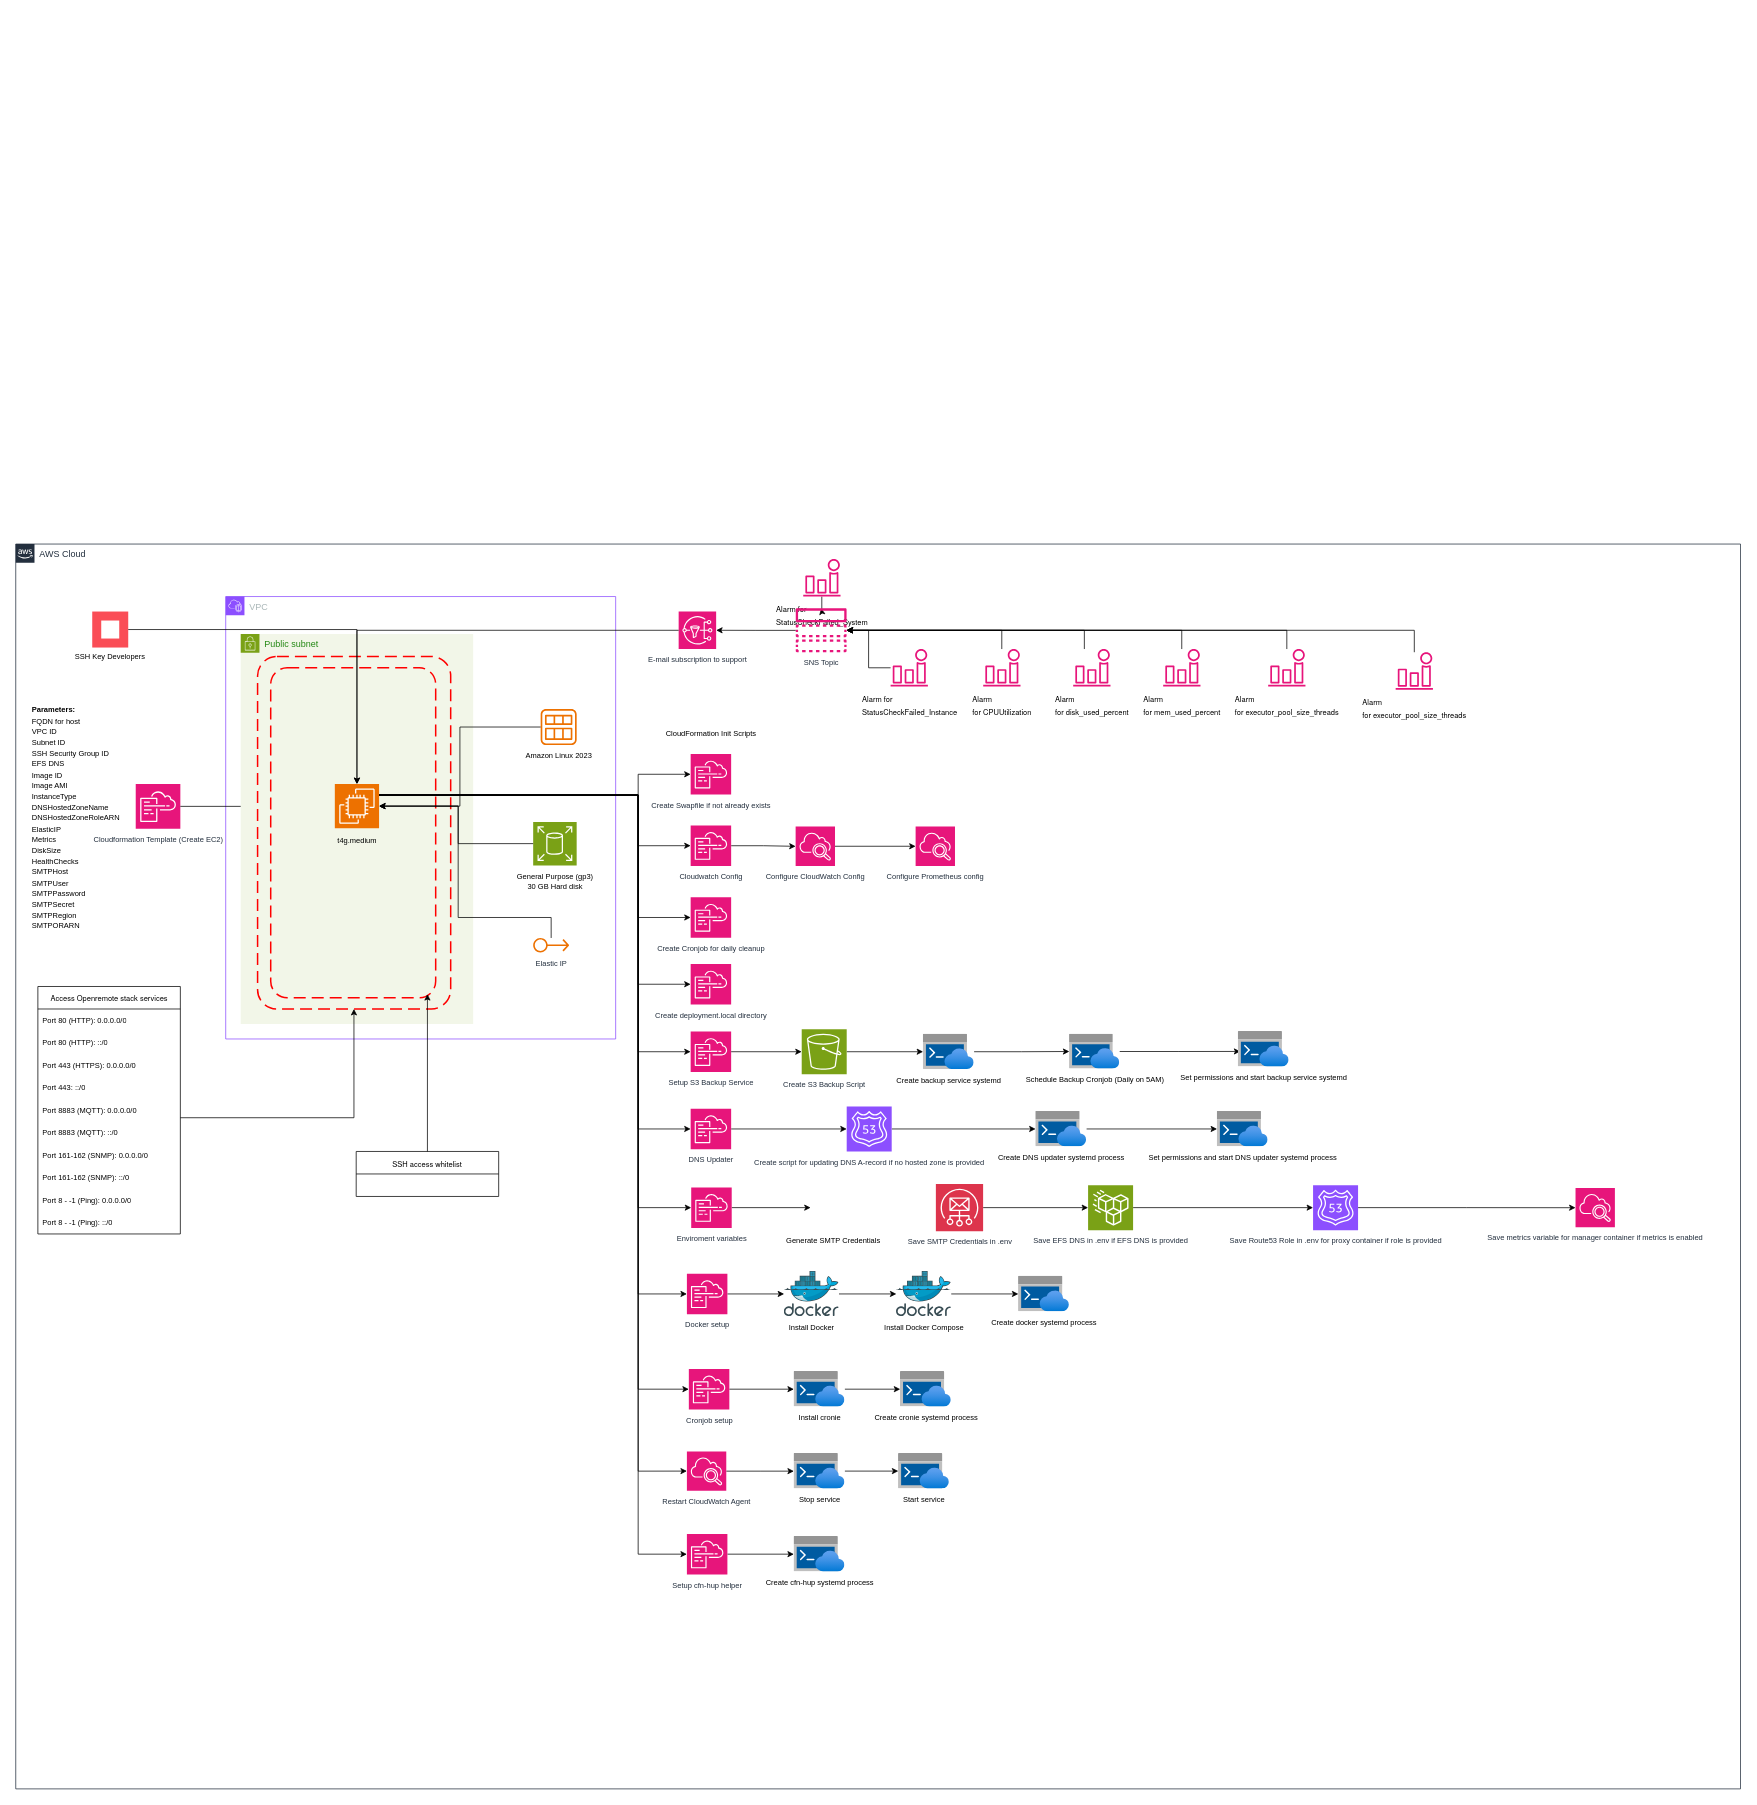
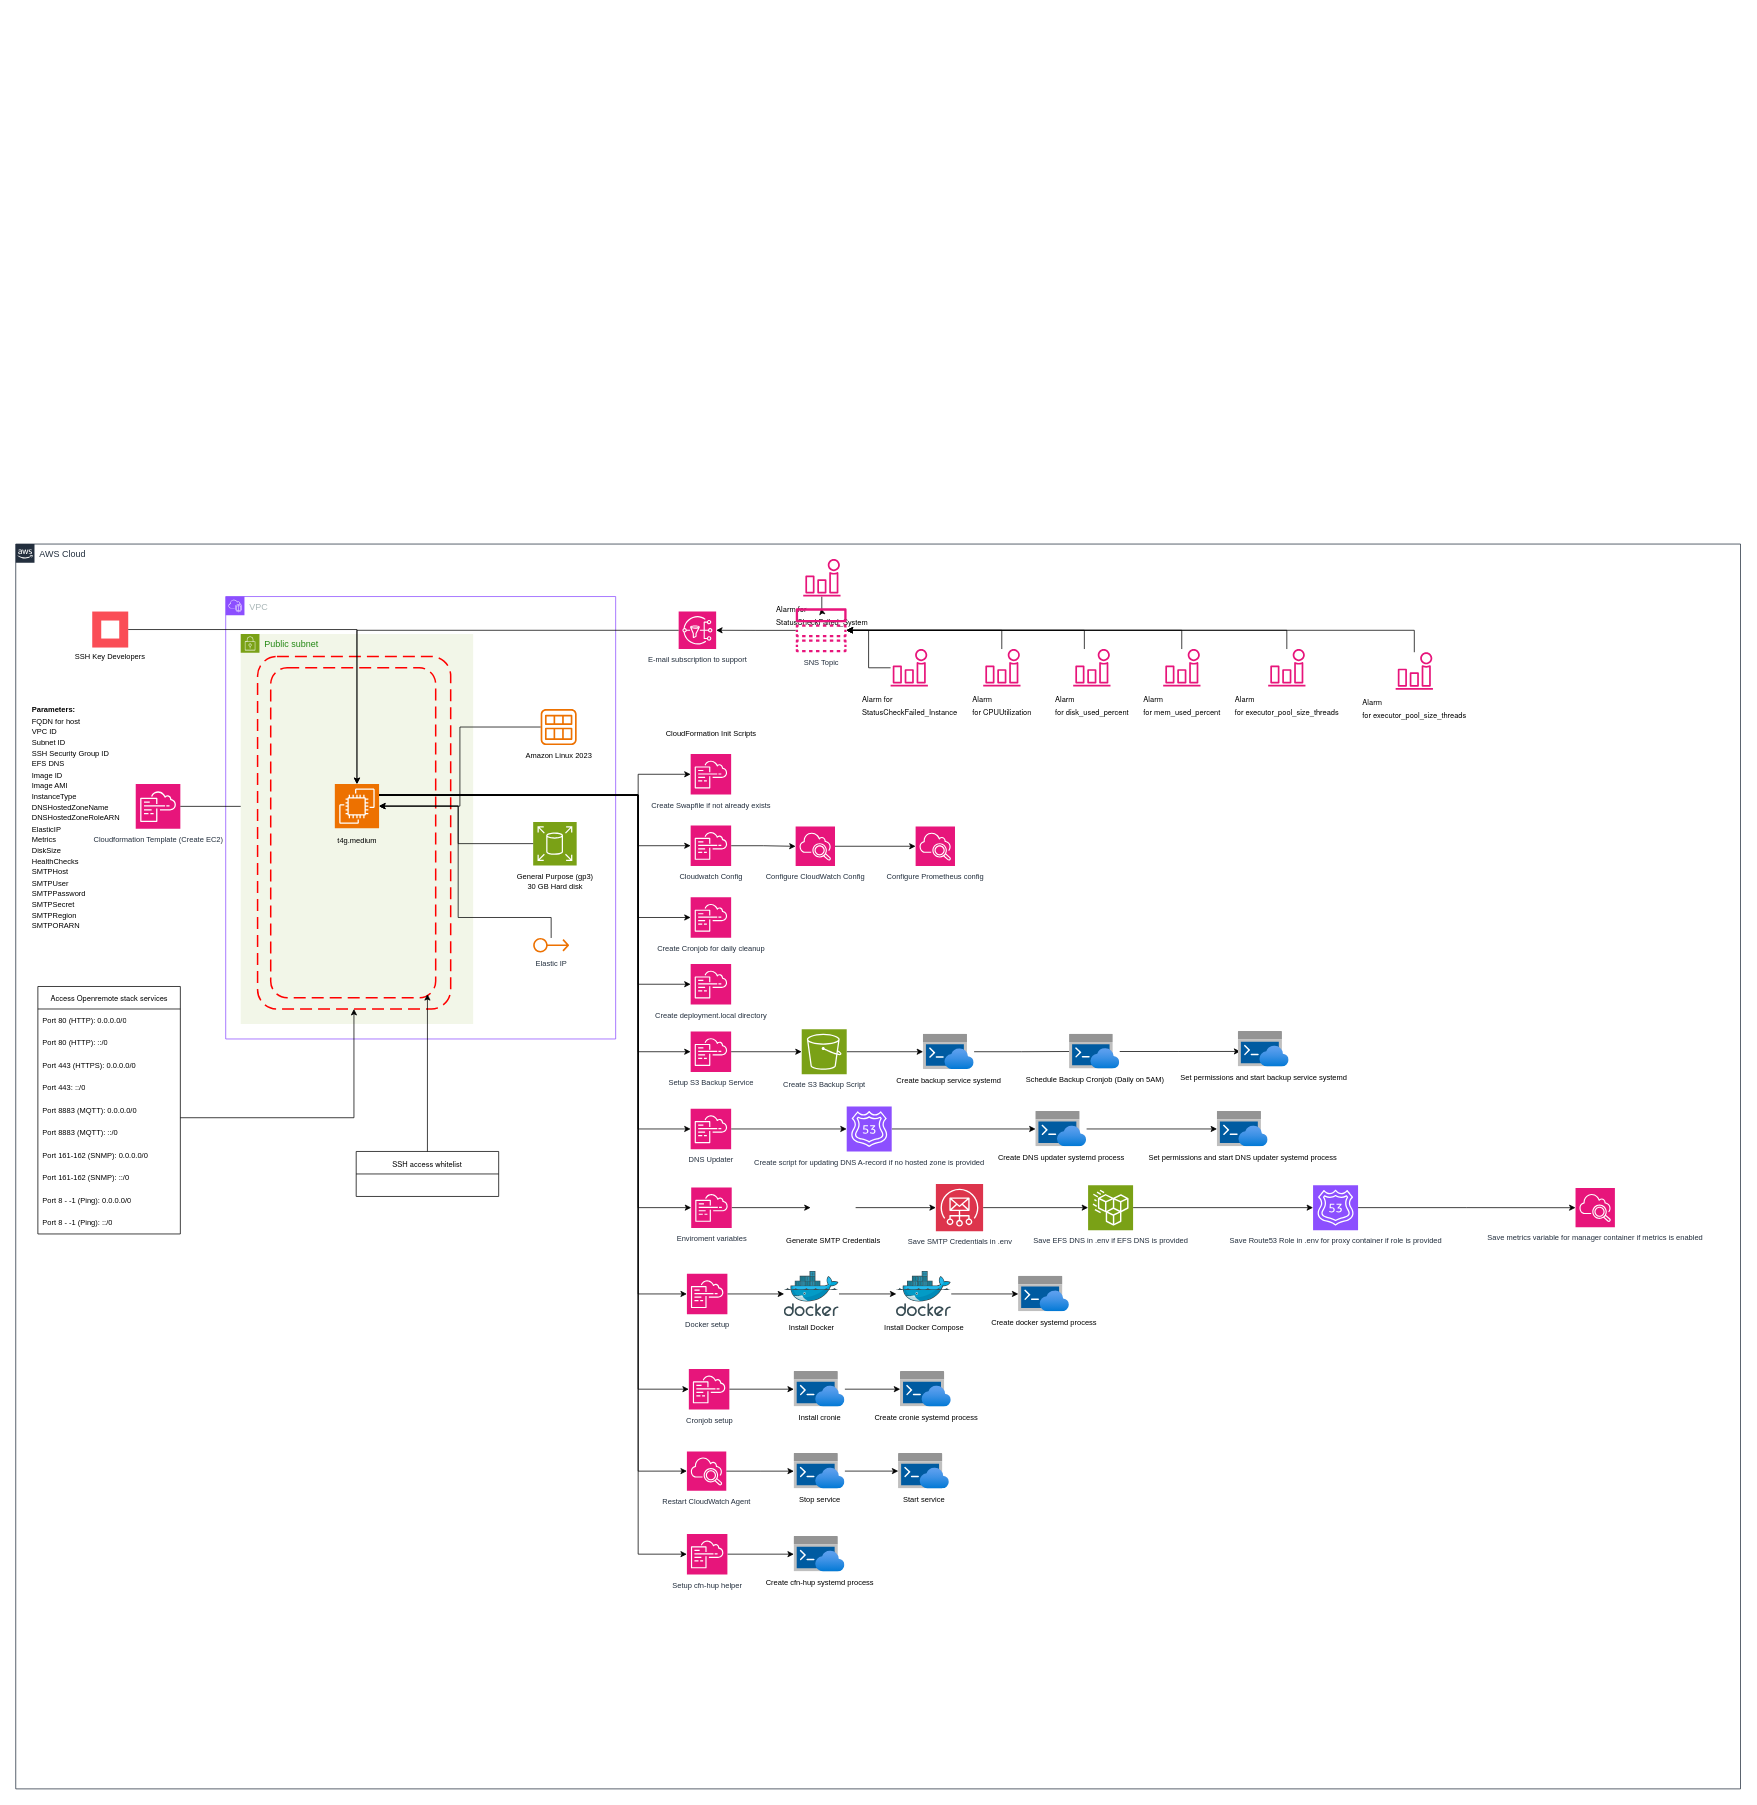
edge "Create backup service systemd" -> "Schedule Backup Cronjob (Daily on 5AM)": arrowhead classic -> none
edge "Generate SMTP Credentials" -> "Save SMTP Credentials in .env": added
